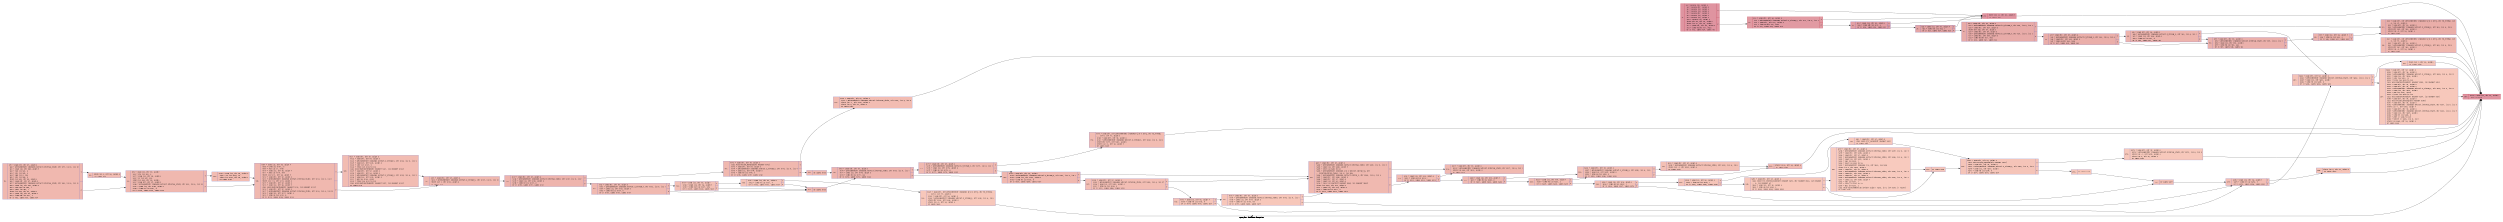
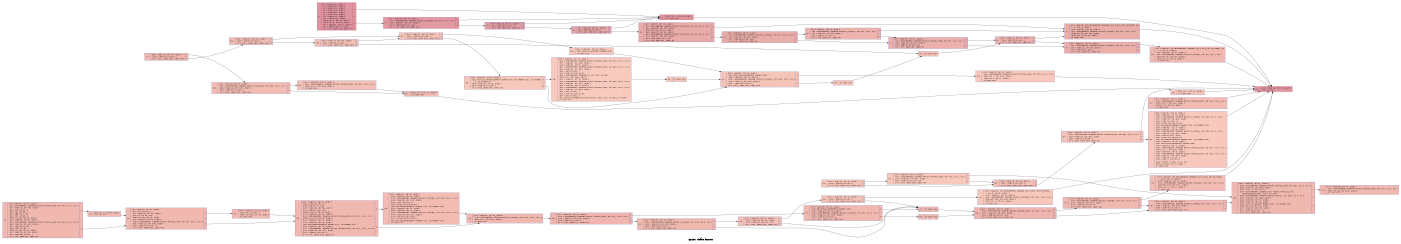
edge "38:" -> "281:": now "38:" -> "51:"
node "55:": added
edge "141:" -> "147:": now "141:" -> "167:"
node "280:": removed
node "213:": removed
edge "222:" -> "225:": now "222:" -> "237:"
edge "276:" -> "277:": now "276:" -> "48:"
node "187:": removed
edge "242:" -> "265:": now "242:" -> "266:"
